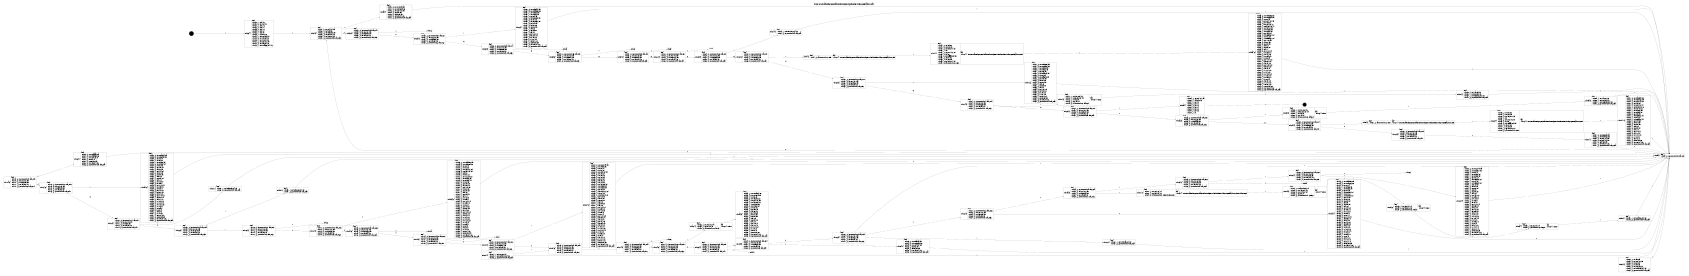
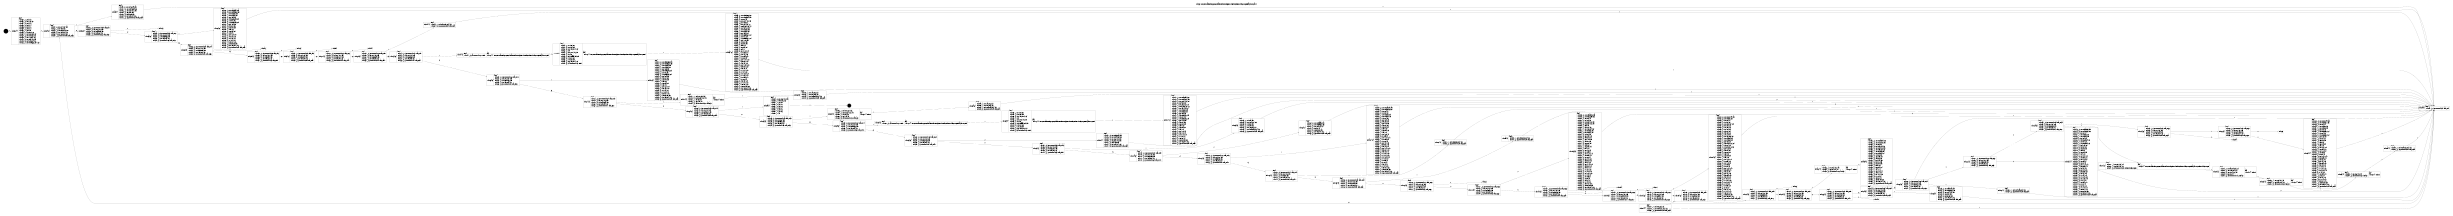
node "0x4016f1 [25]": added
